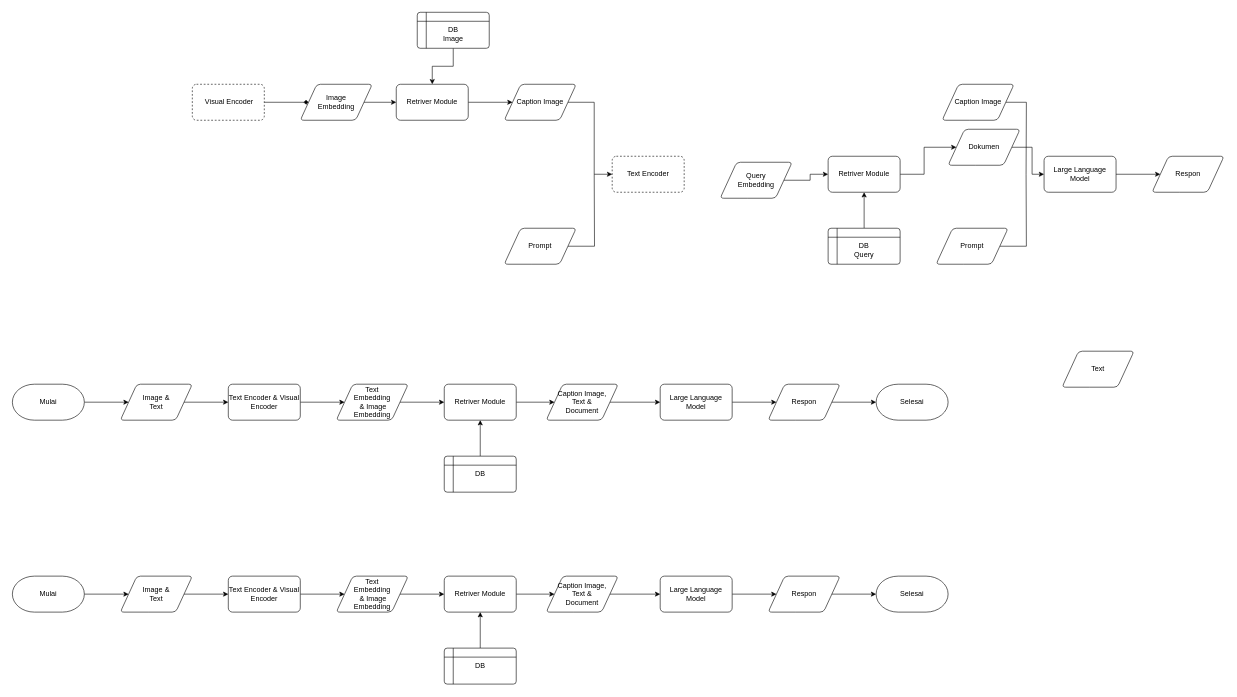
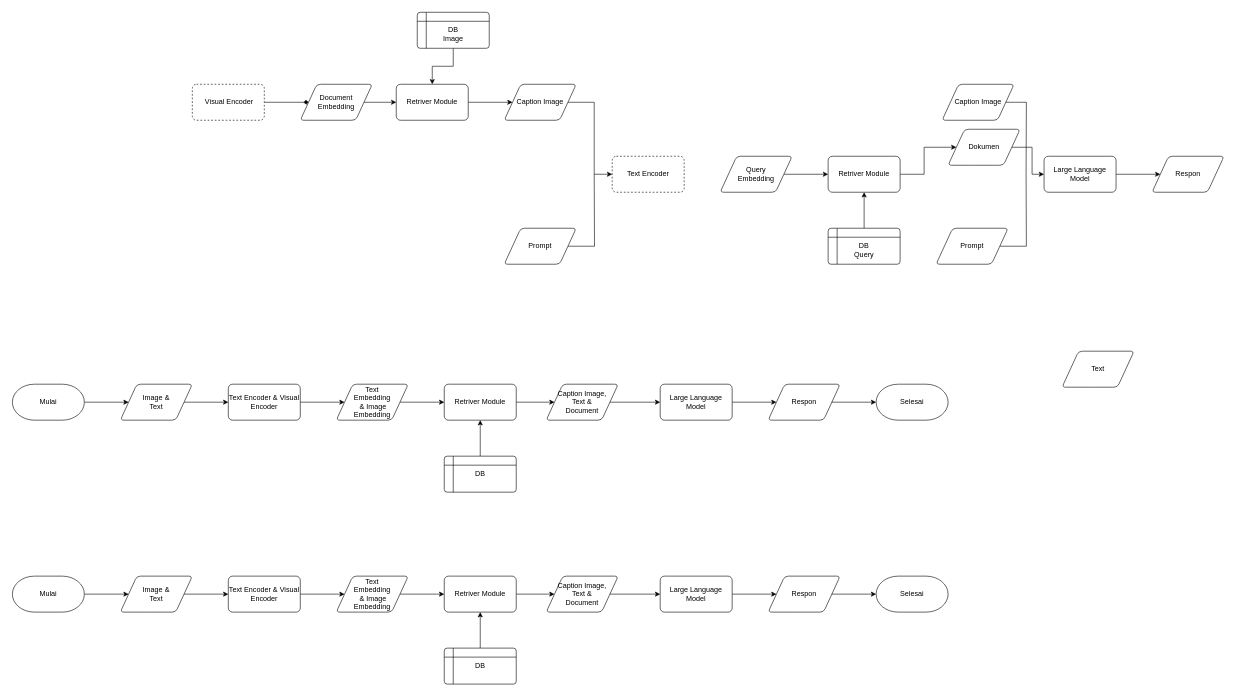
node "Image Embedding": label "Image Embedding" -> "Document Embedding"
node "Query Embedding": moved (756, 180) -> (756, 174)
